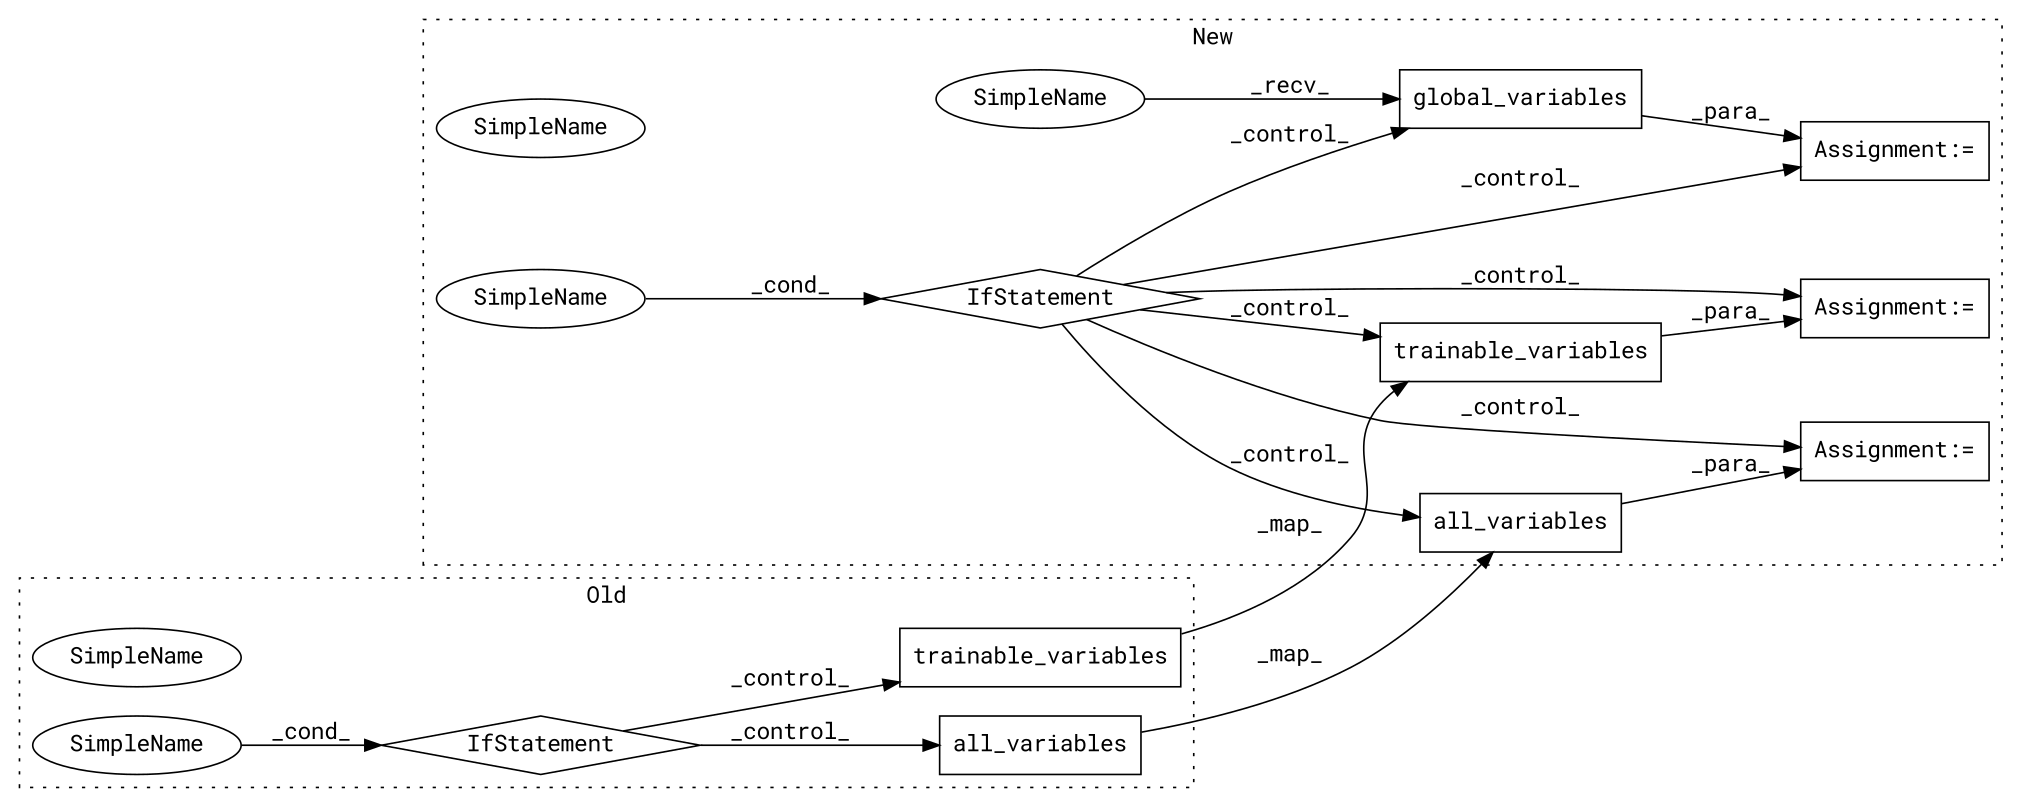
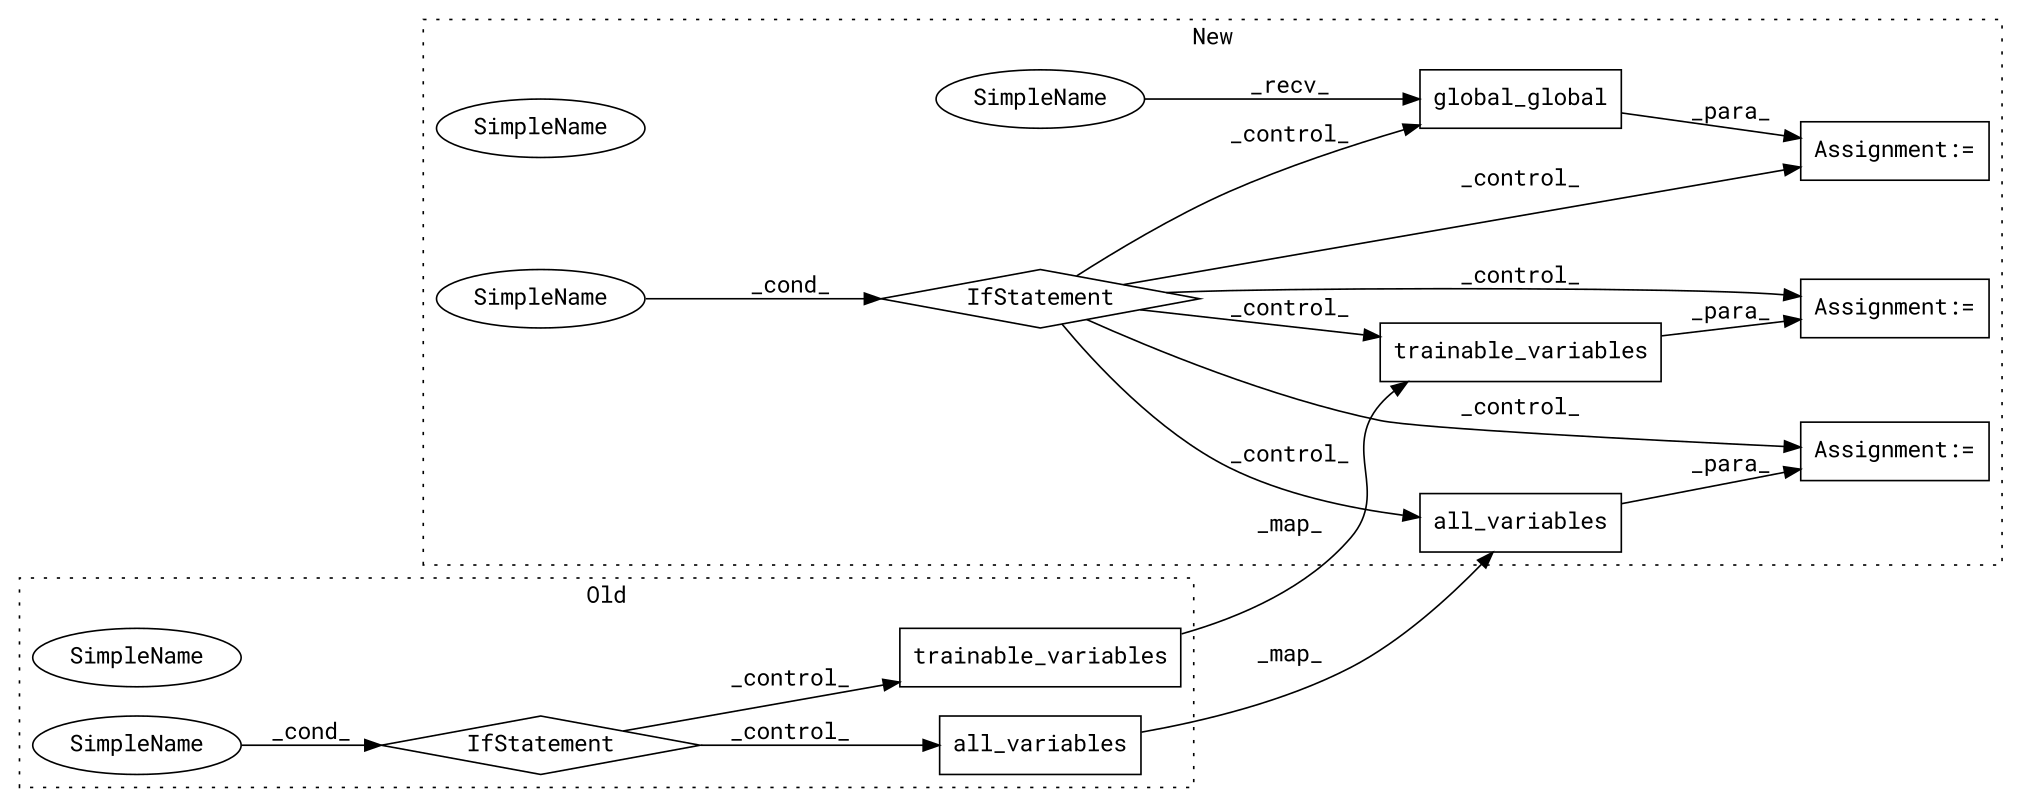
node "global_variables": label "global_variables" -> "global_global"
